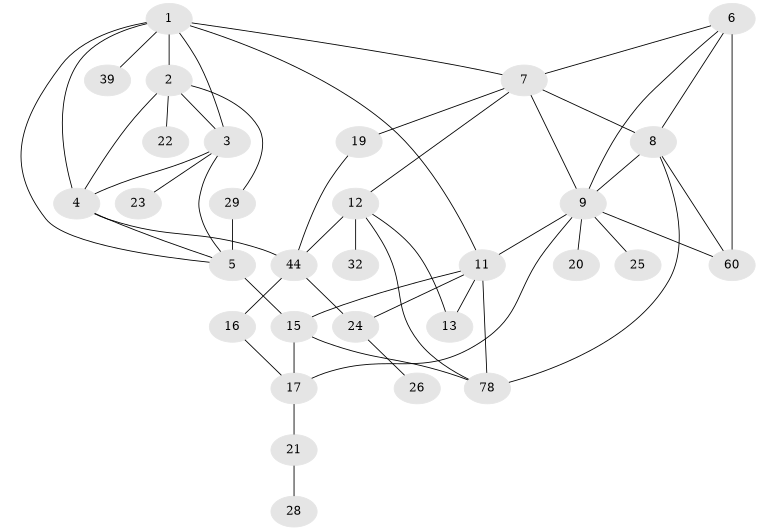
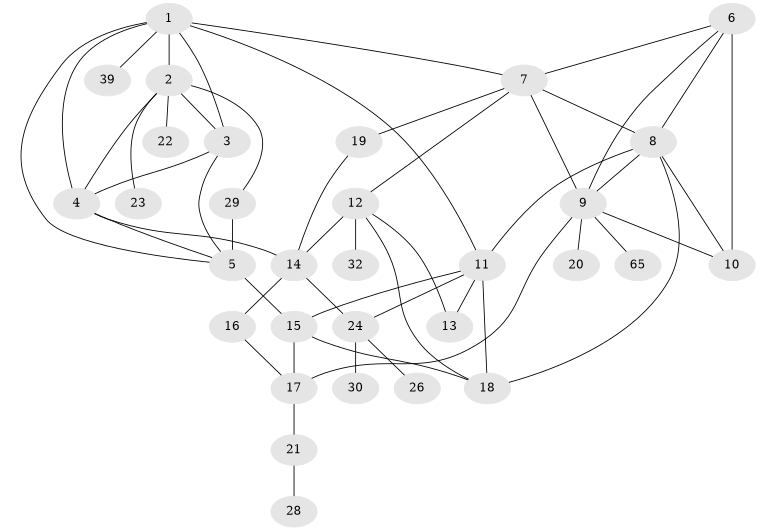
edge "3" -- "23": now "2" -- "23"
edge "9" -- "11": now "8" -- "11"
node "44": label "44" -> "14"
node "25": label "25" -> "65"
node "60": label "60" -> "10"
node "30": added
node "78": label "78" -> "18"
